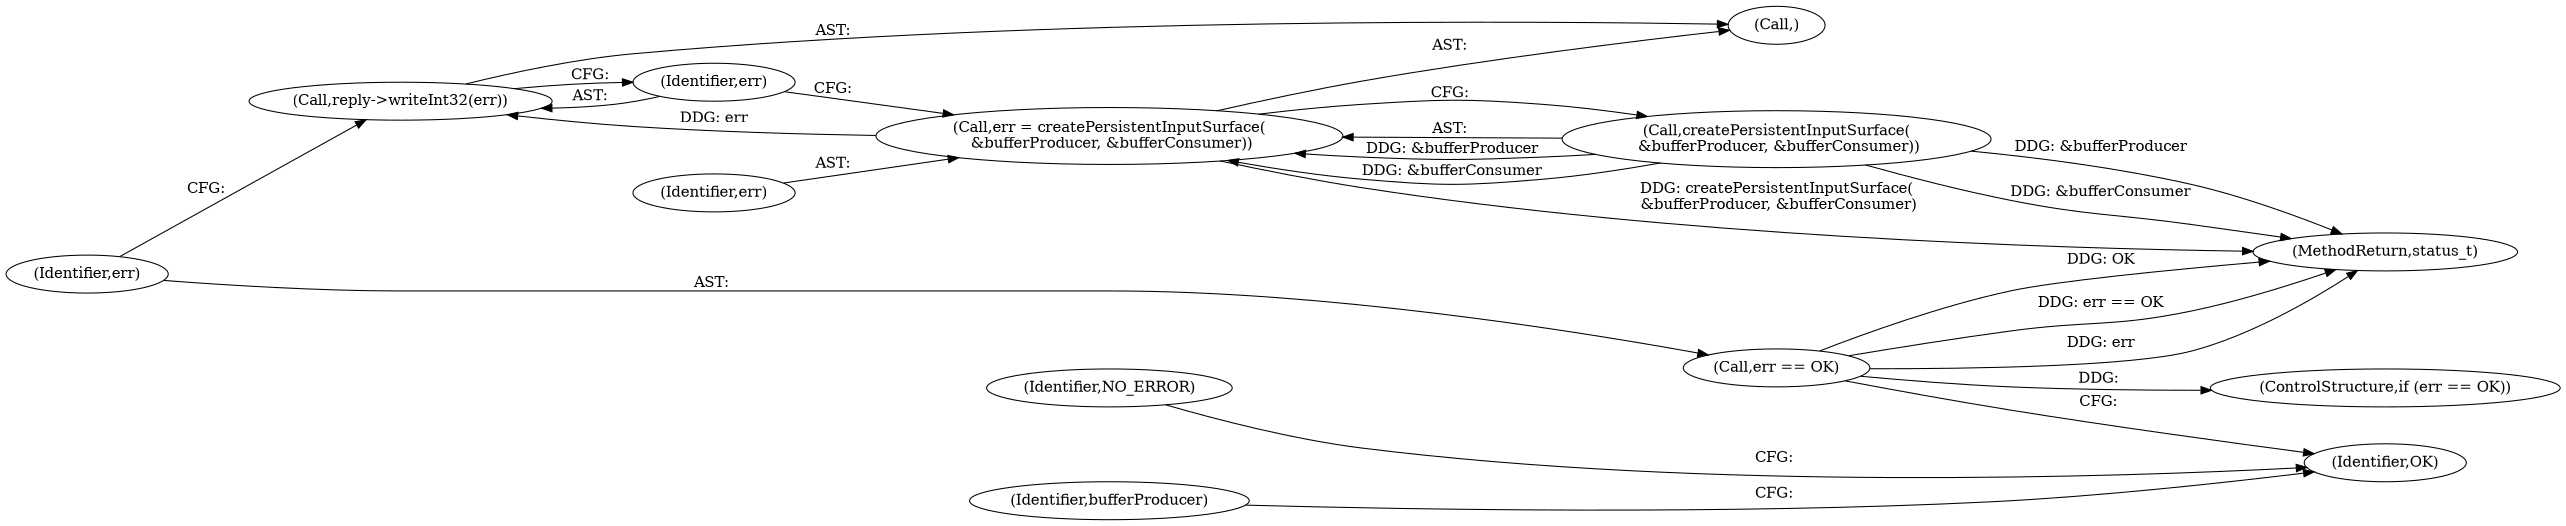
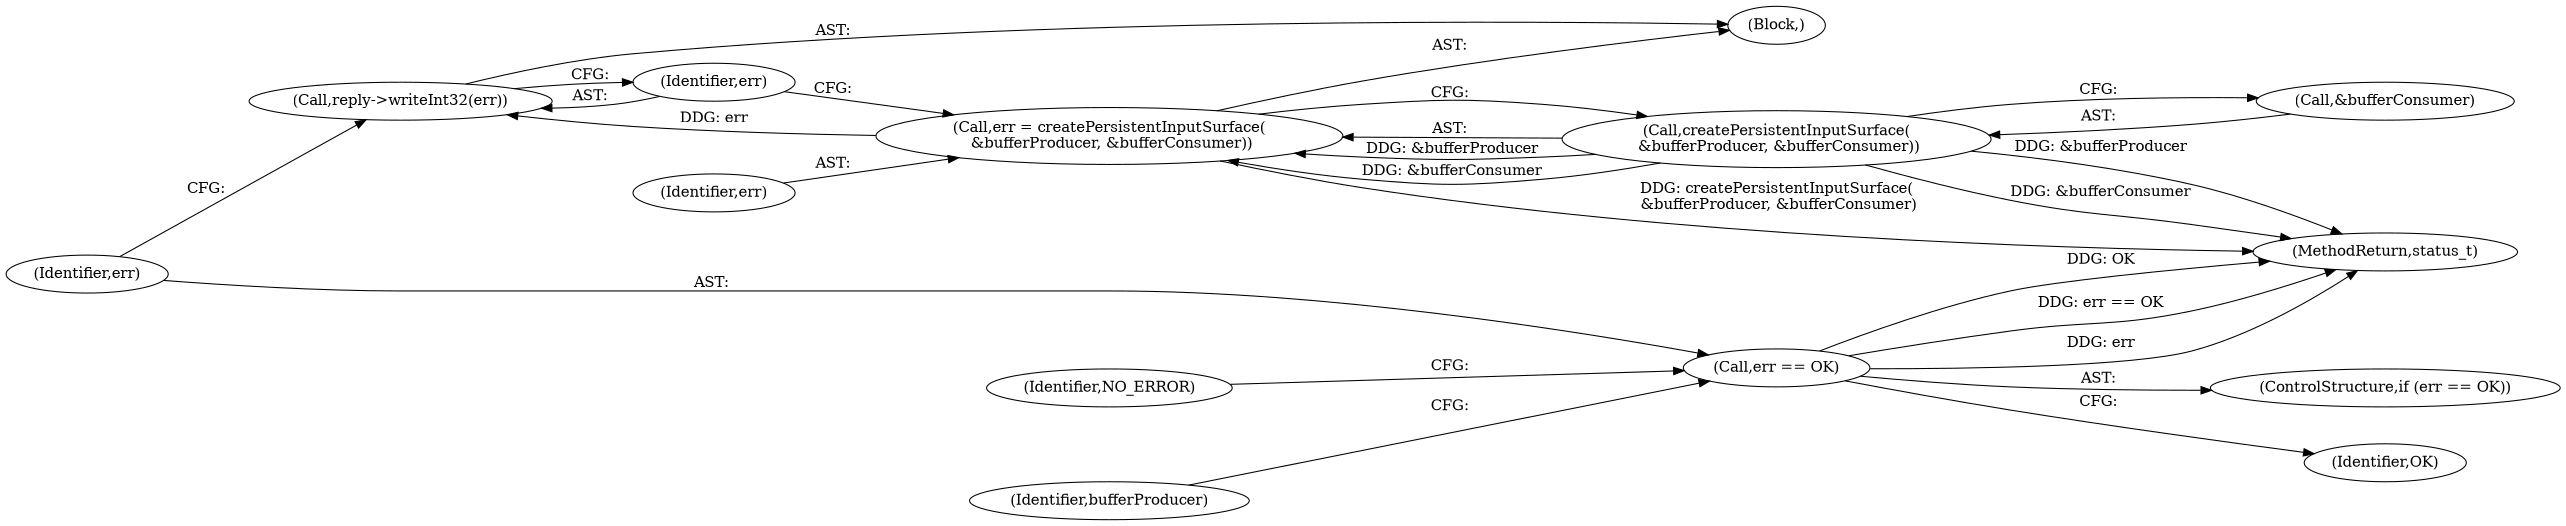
node "(Call,)": label "(Call,)" -> "(Block,)"
node "(Call,&bufferConsumer)": added
edge "(Call,err == OK)" -> "(ControlStructure,if (err == OK))": label "DDG: " -> "AST: "
edge "(Identifier,NO_ERROR)" -> "(Identifier,OK)": now "(Identifier,NO_ERROR)" -> "(Call,err == OK)"
edge "(Identifier,bufferProducer)" -> "(Identifier,OK)": now "(Identifier,bufferProducer)" -> "(Call,err == OK)"
